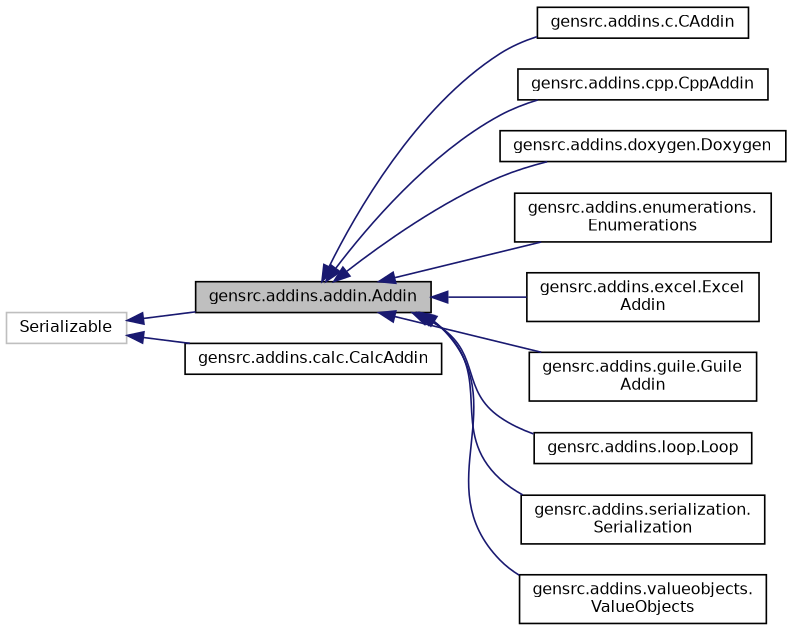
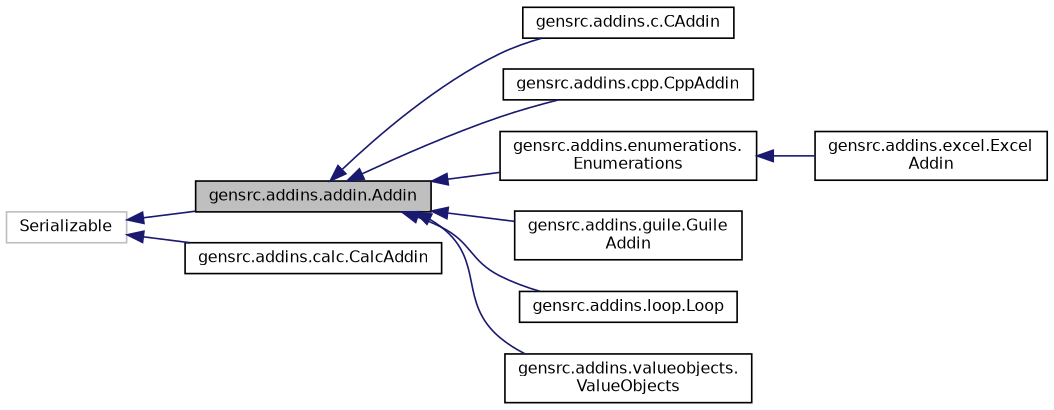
node "gensrc.addins.doxygen.Doxygen": removed
edge "gensrc.addins.excel.Excel Addin" -> "gensrc.addins.addin.Addin": now "gensrc.addins.excel.Excel Addin" -> "gensrc.addins.enumerations. Enumerations"
node "gensrc.addins.serialization. Serialization": removed
